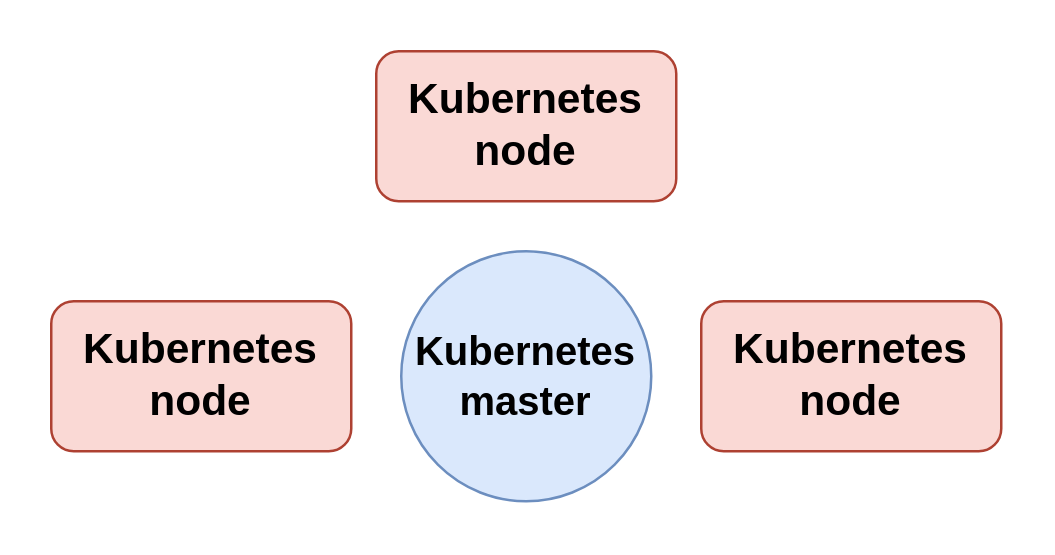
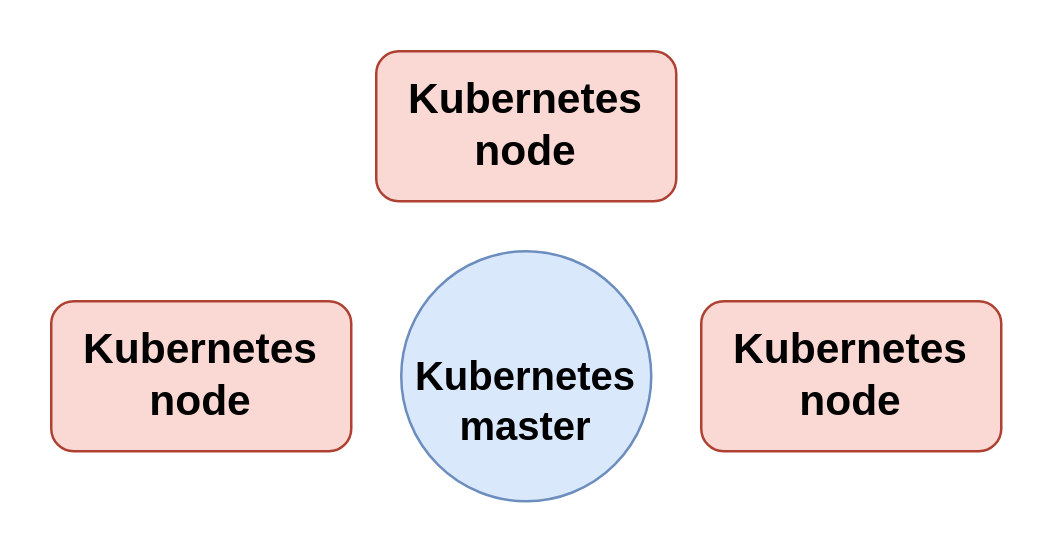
node "Kubernetes master": moved (526, 376) -> (526, 401)
